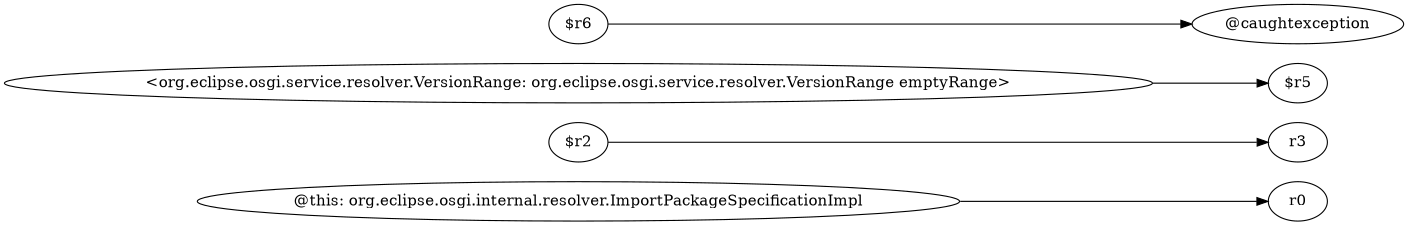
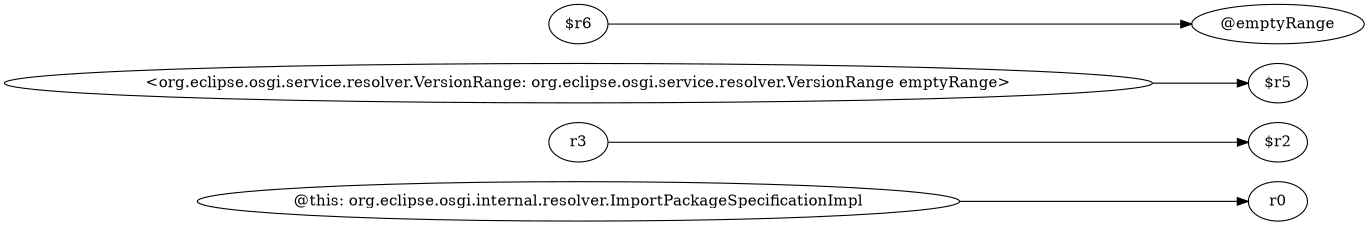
node "@caughtexception": label "@caughtexception" -> "@emptyRange"
edge "$r2" -> "r3": reversed
